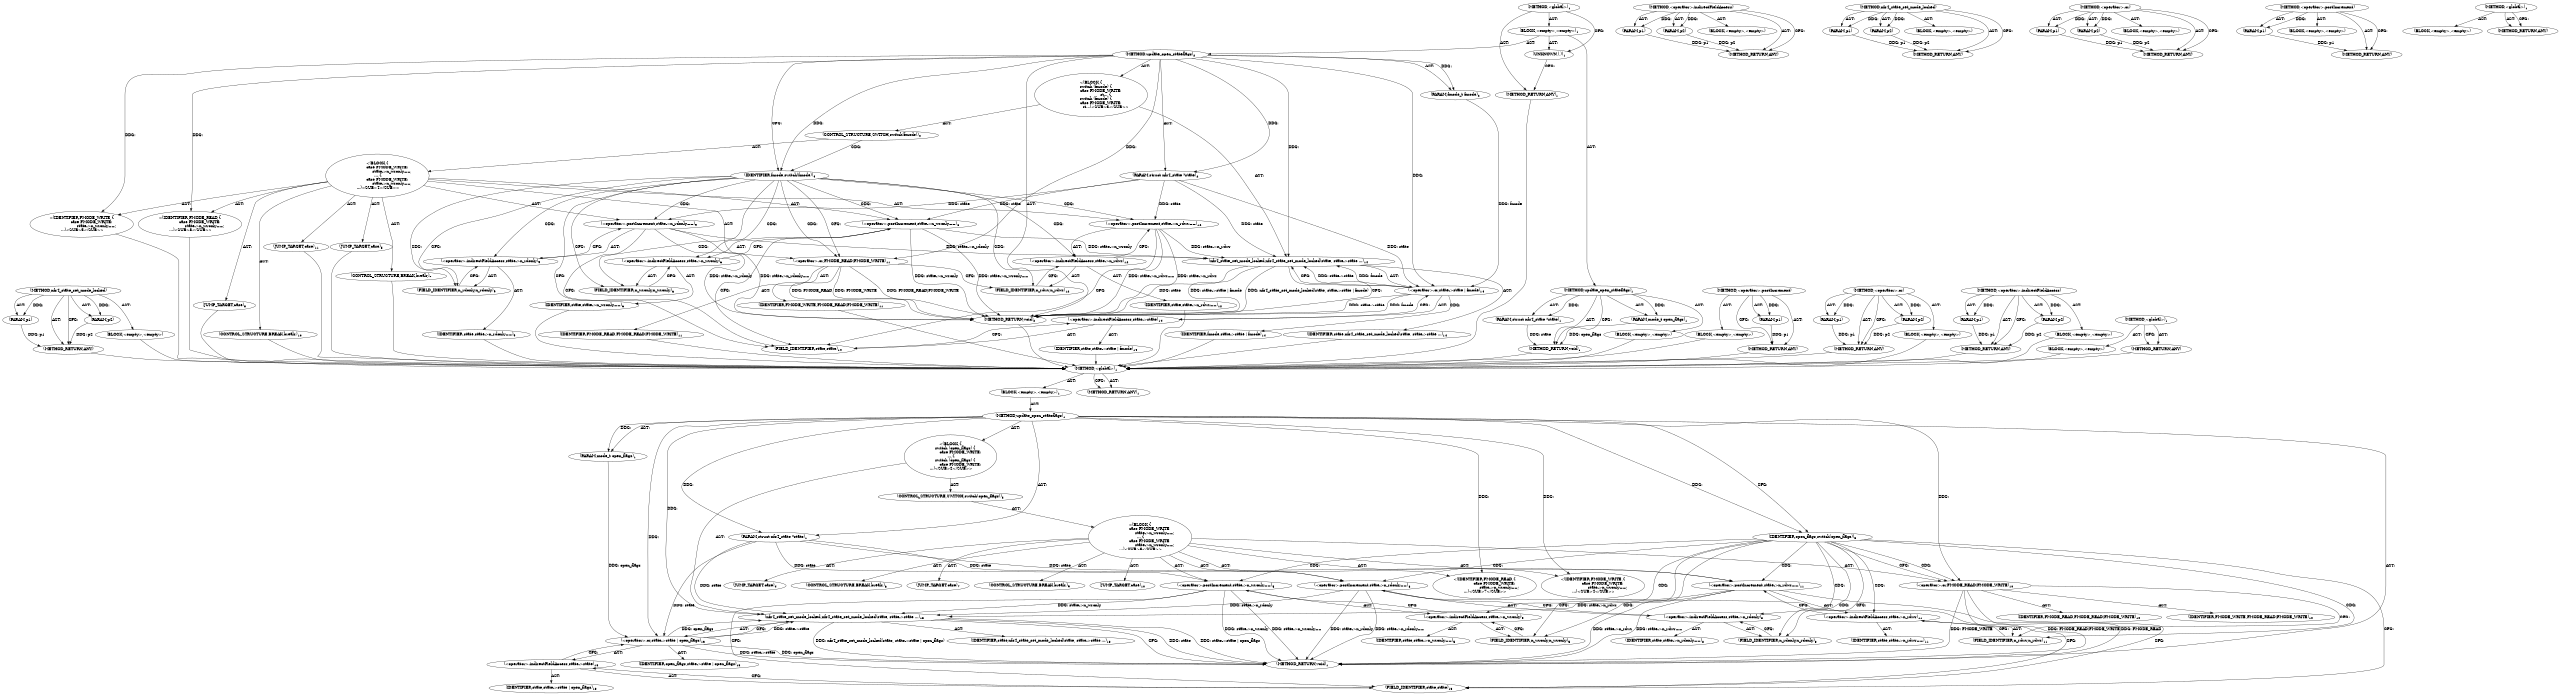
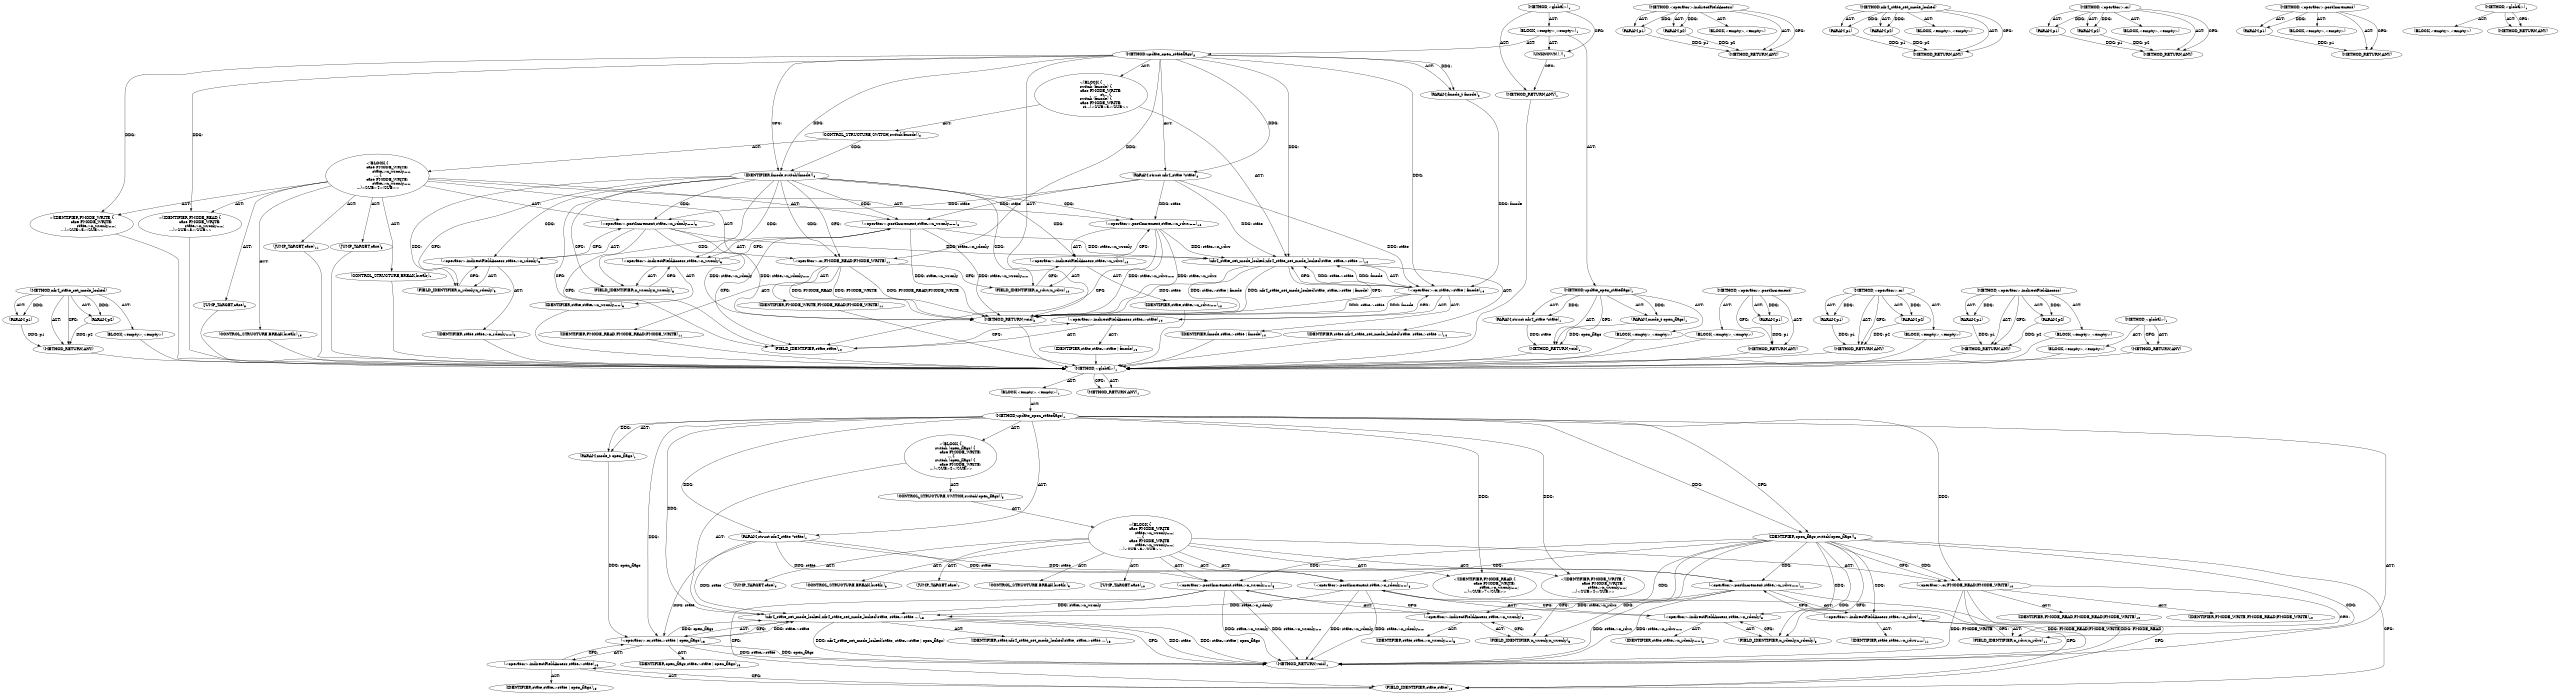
edge "(<operator>.or,state->state | fmode)" -> "(IDENTIFIER,fmode,state->state | fmode)": label "CDG: " -> "AST: "
